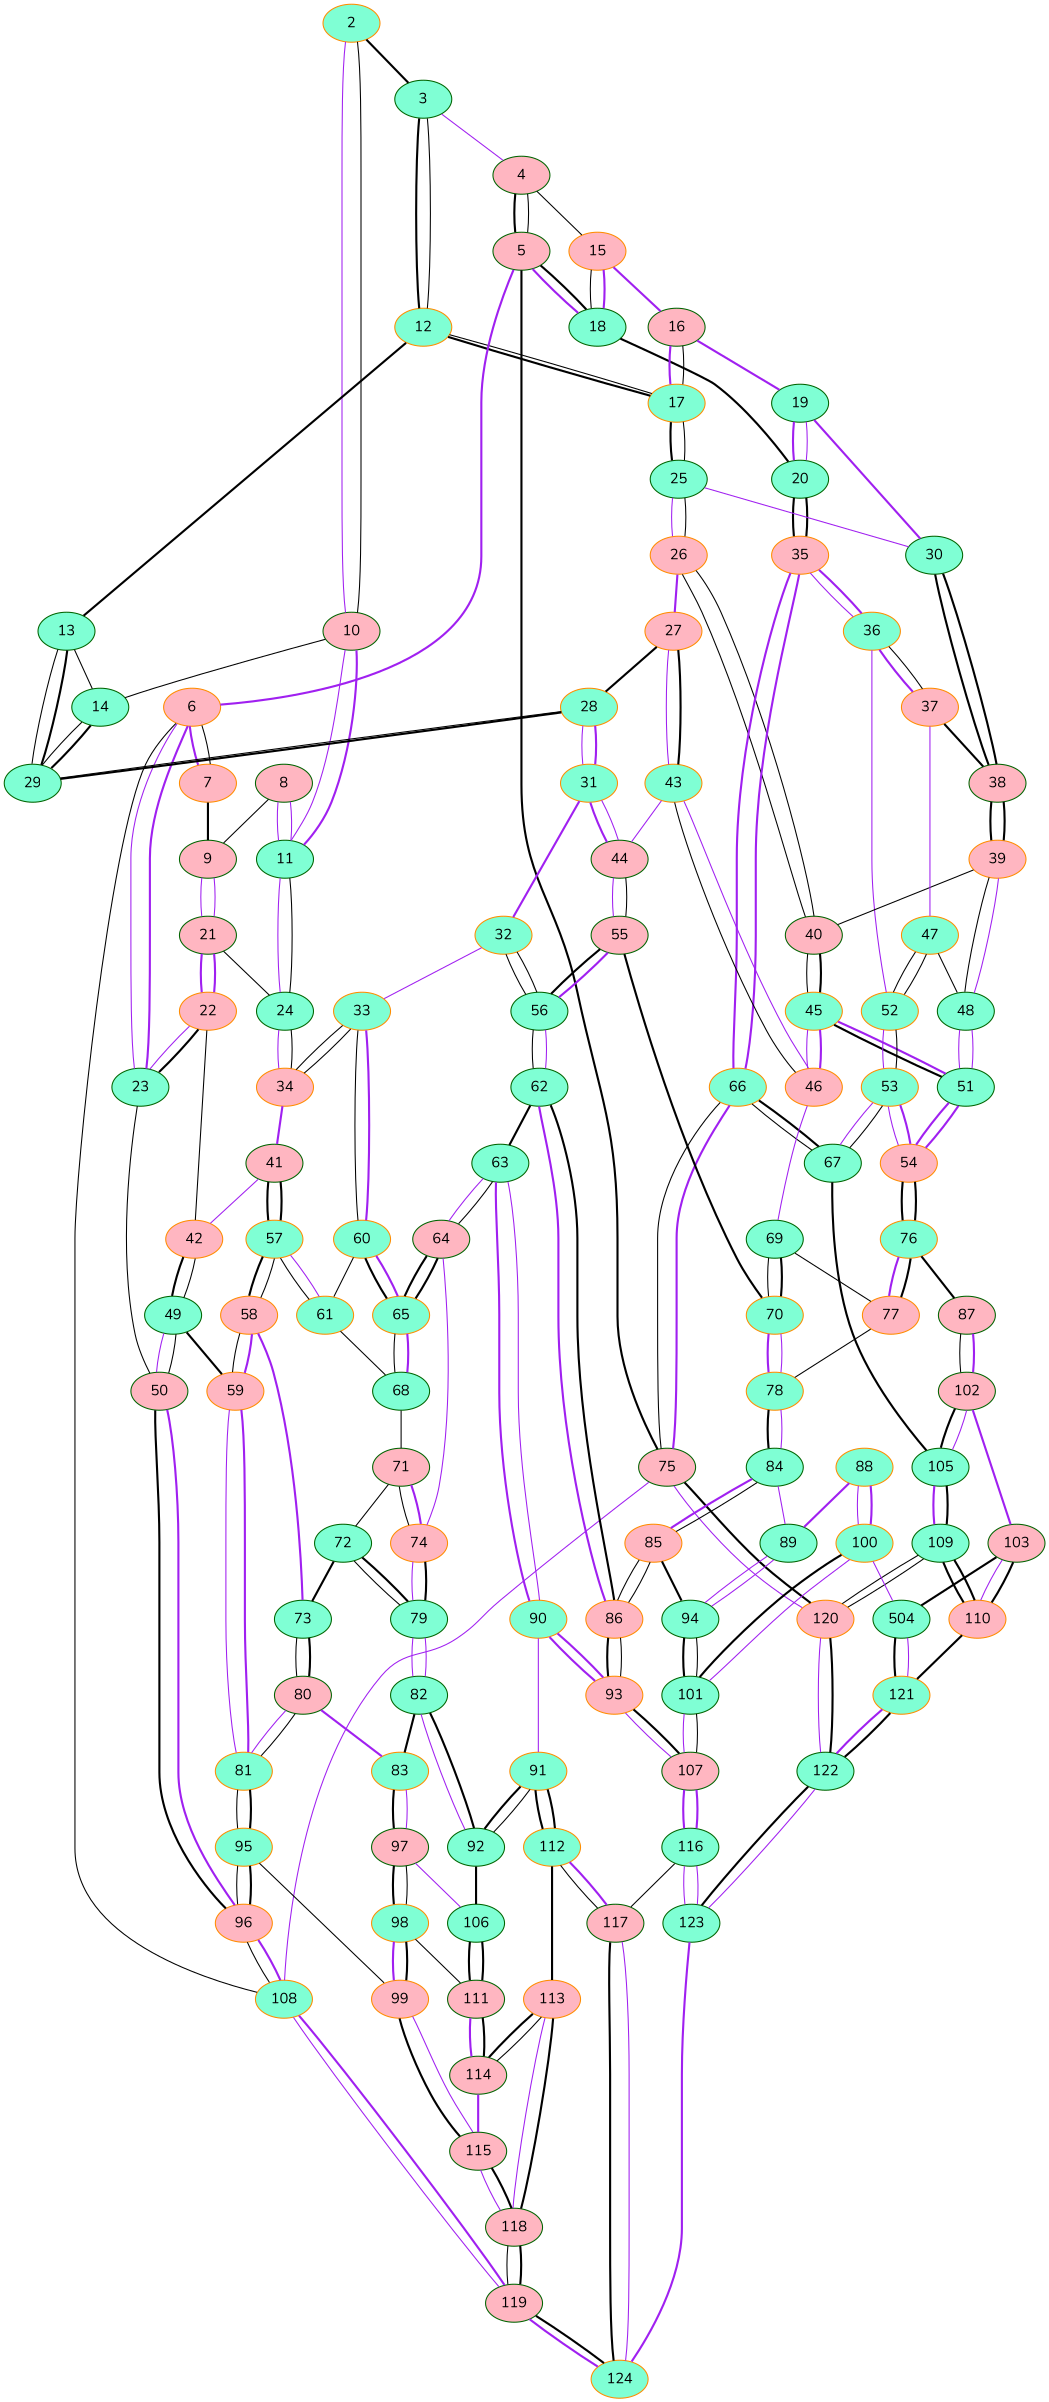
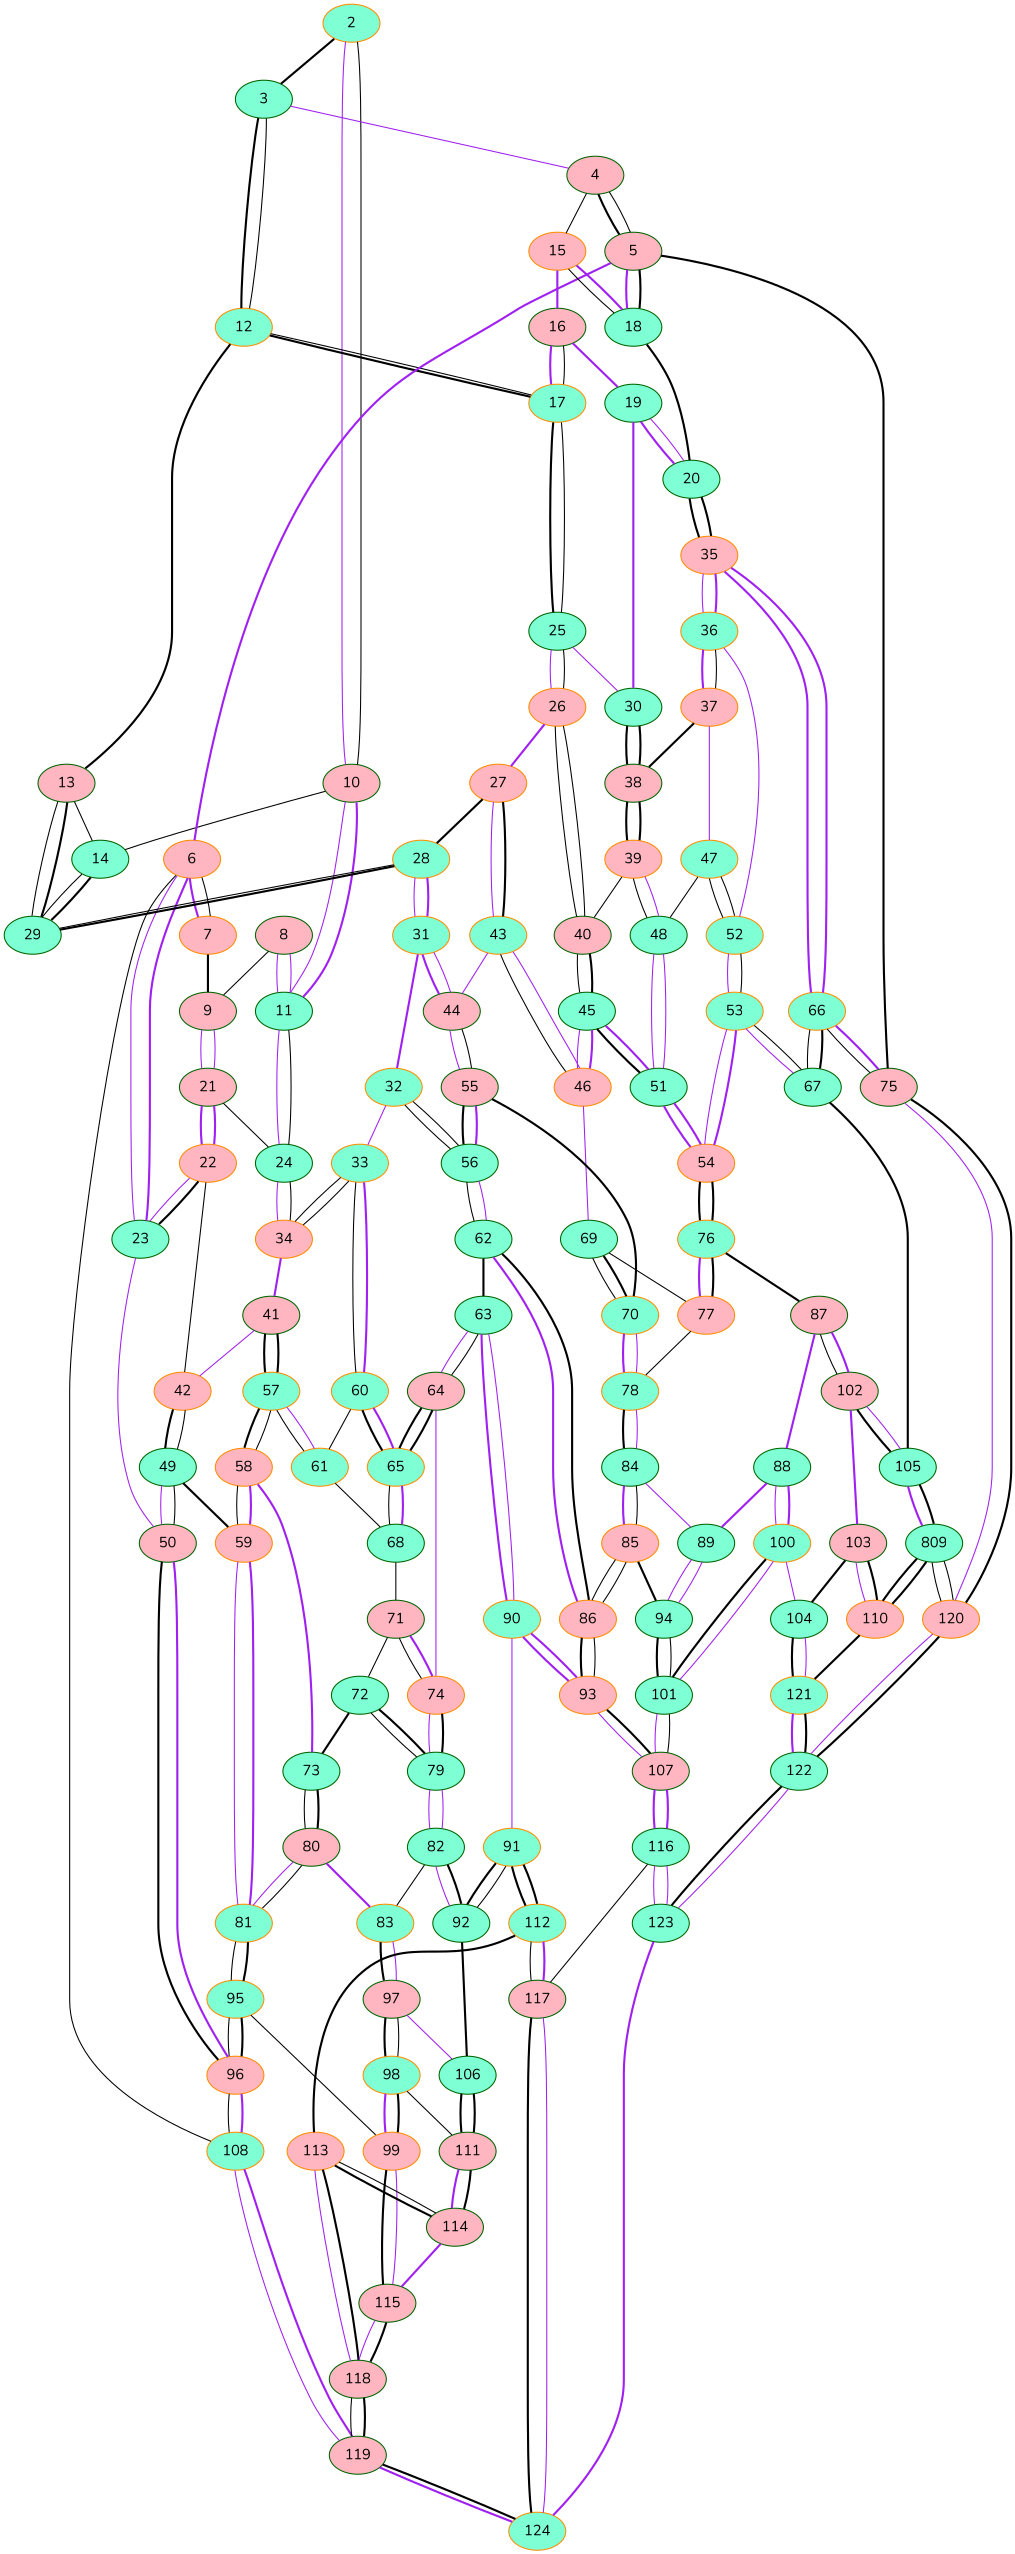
node "13": fillcolor aquamarine -> lightpink
node "45": color darkorange -> darkgreen
edge "23" -- "50": color black -> purple
edge "87" -- "88": added
node "88": color darkorange -> darkgreen
node "109": label "109" -> "809"
node "504": label "504" -> "104"
edge "75" -- "108": removed
edge "82" -- "83": style bold -> solid
